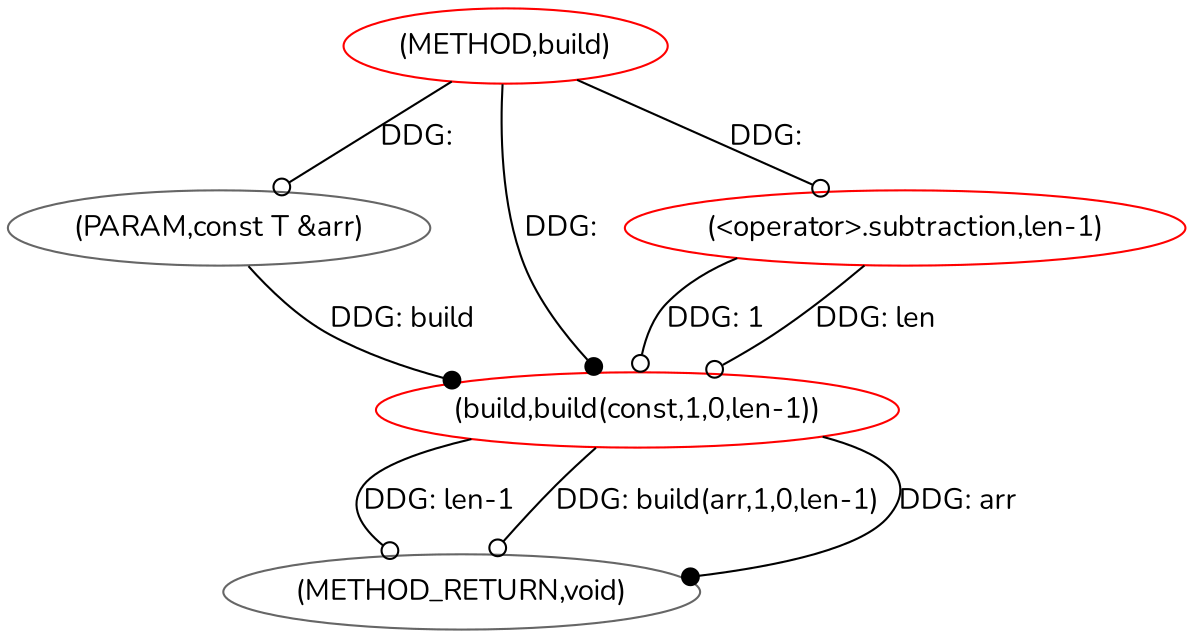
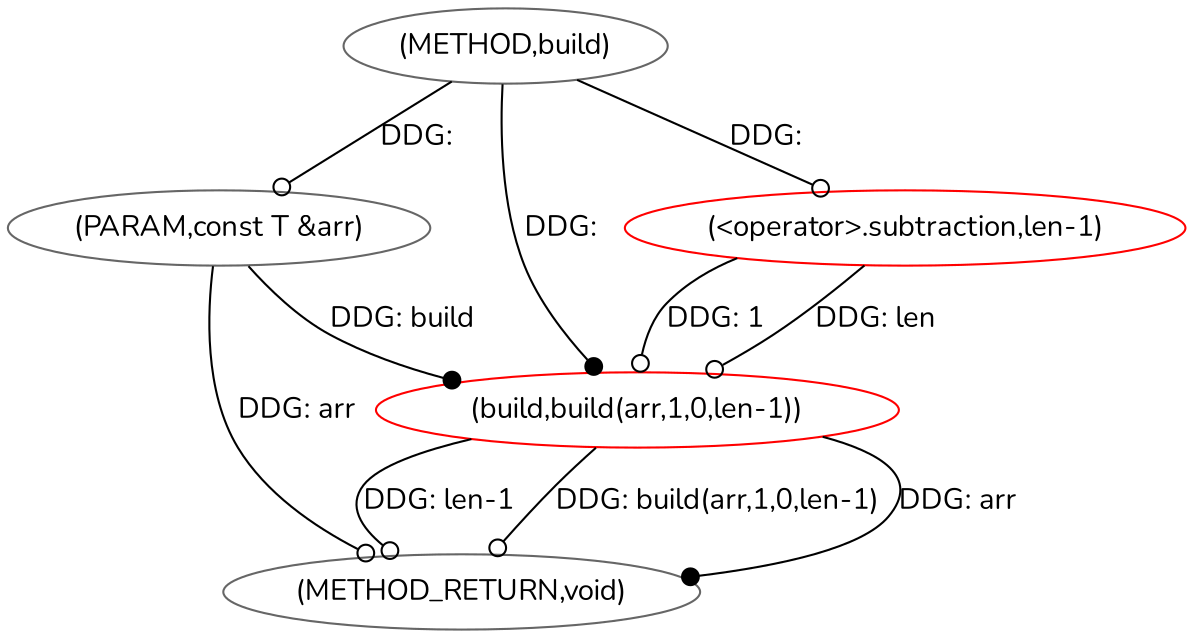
node "(METHOD,build)": color red -> gray40
node "(build,build(const,1,0,len-1))": label "(build,build(const,1,0,len-1))" -> "(build,build(arr,1,0,len-1))"
edge "(PARAM,const T &arr)" -> "(METHOD_RETURN,void)": added, label "DDG: arr"
